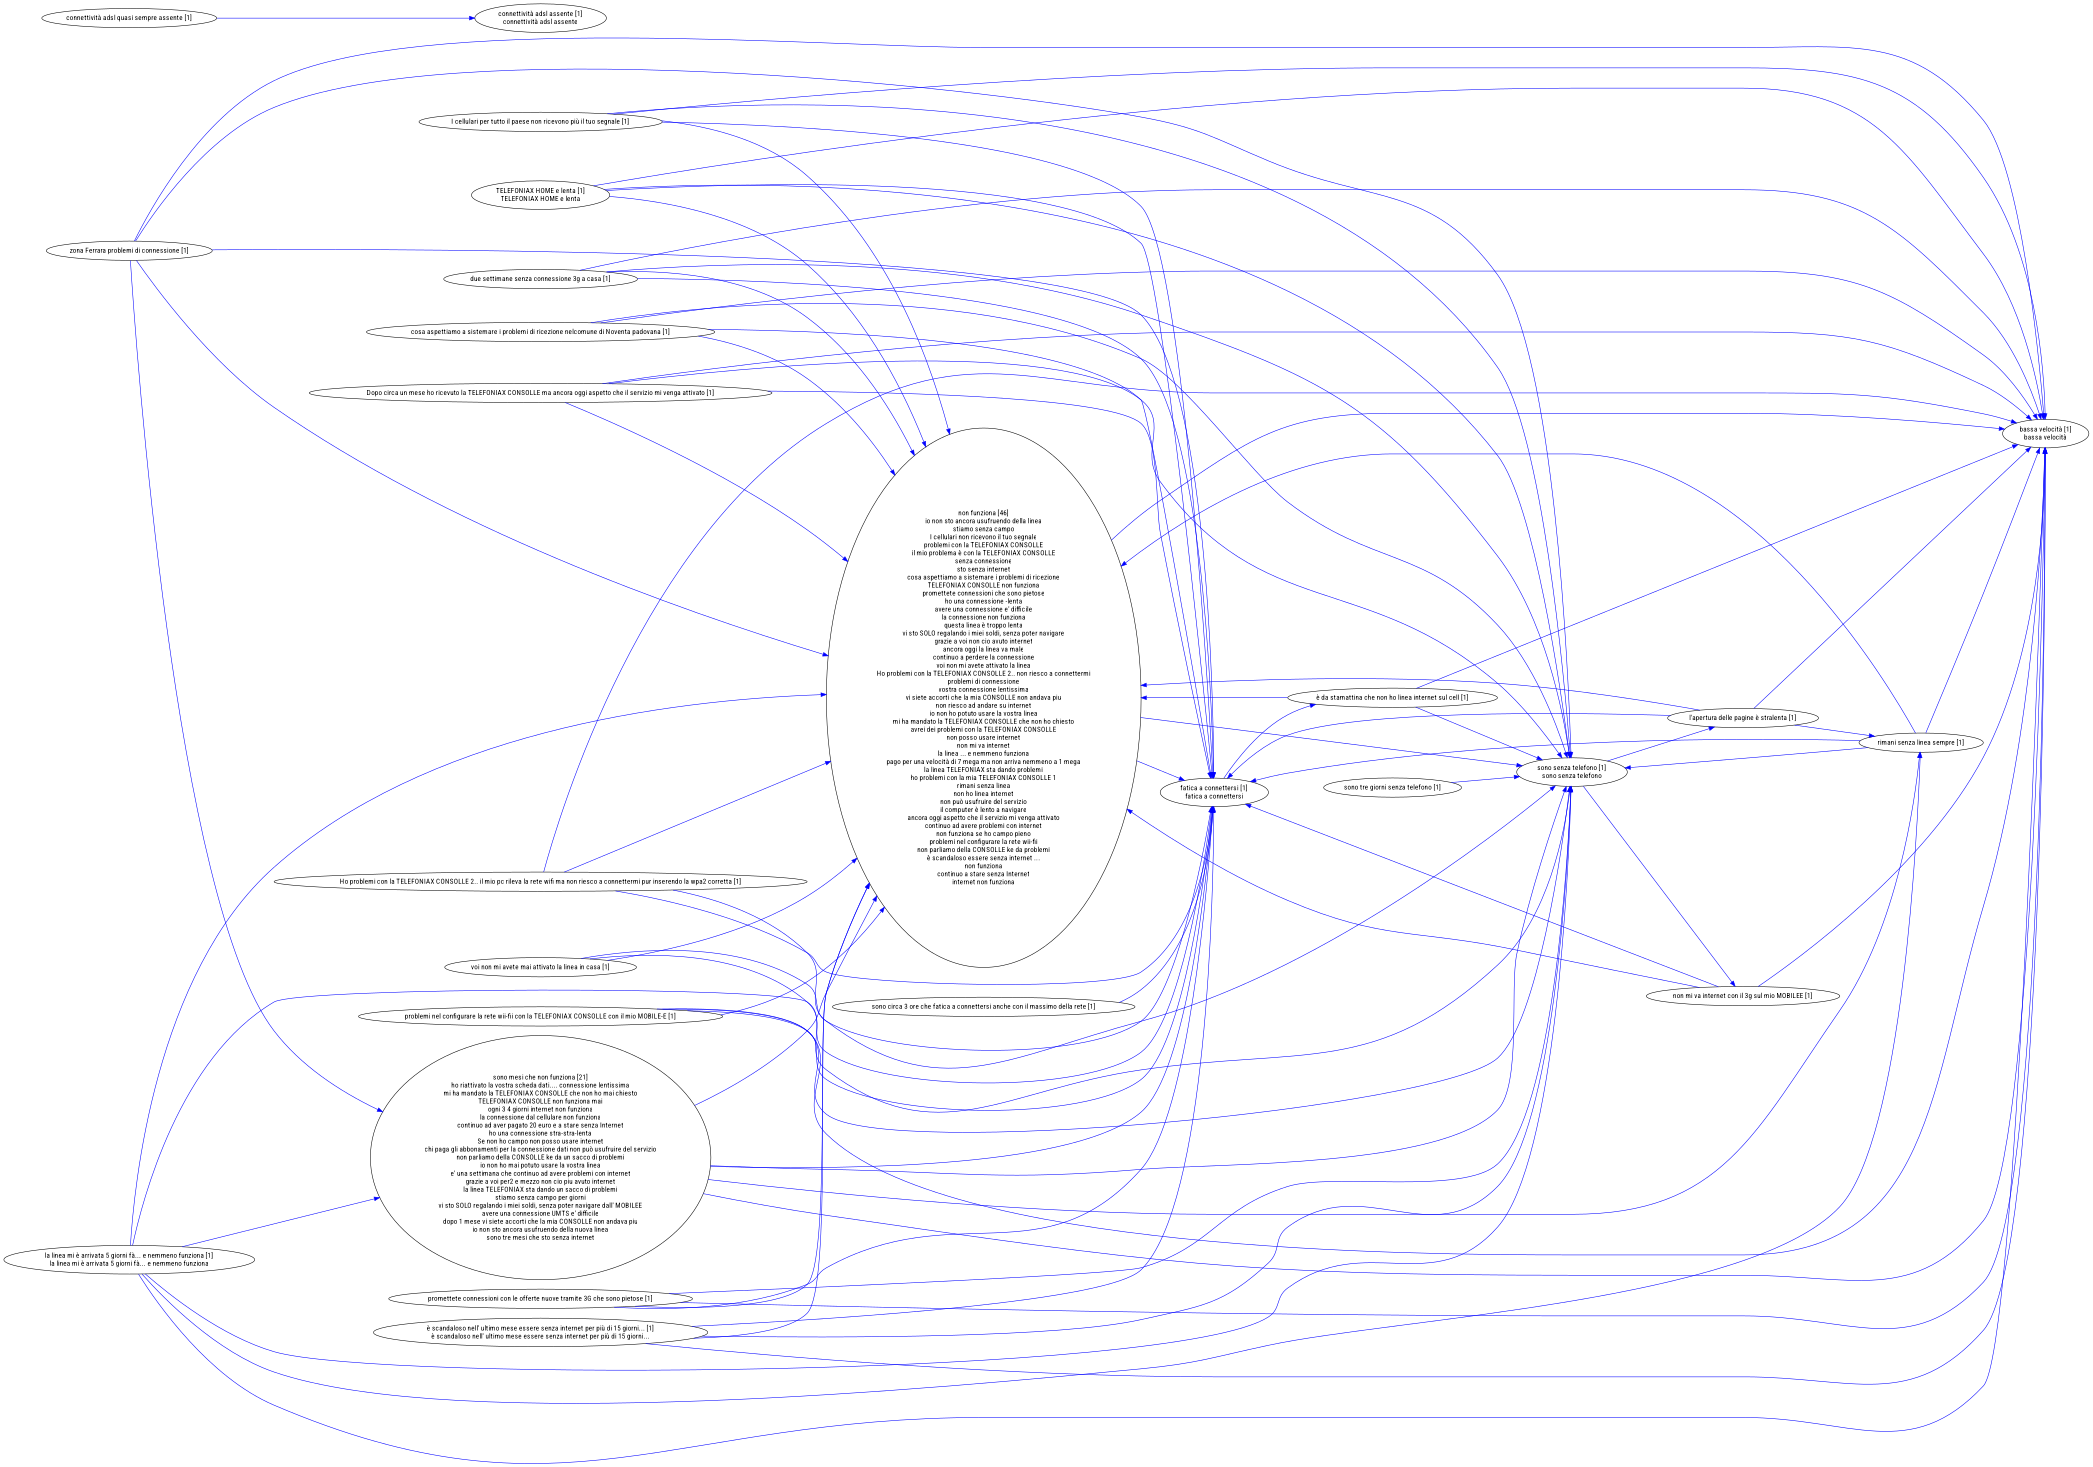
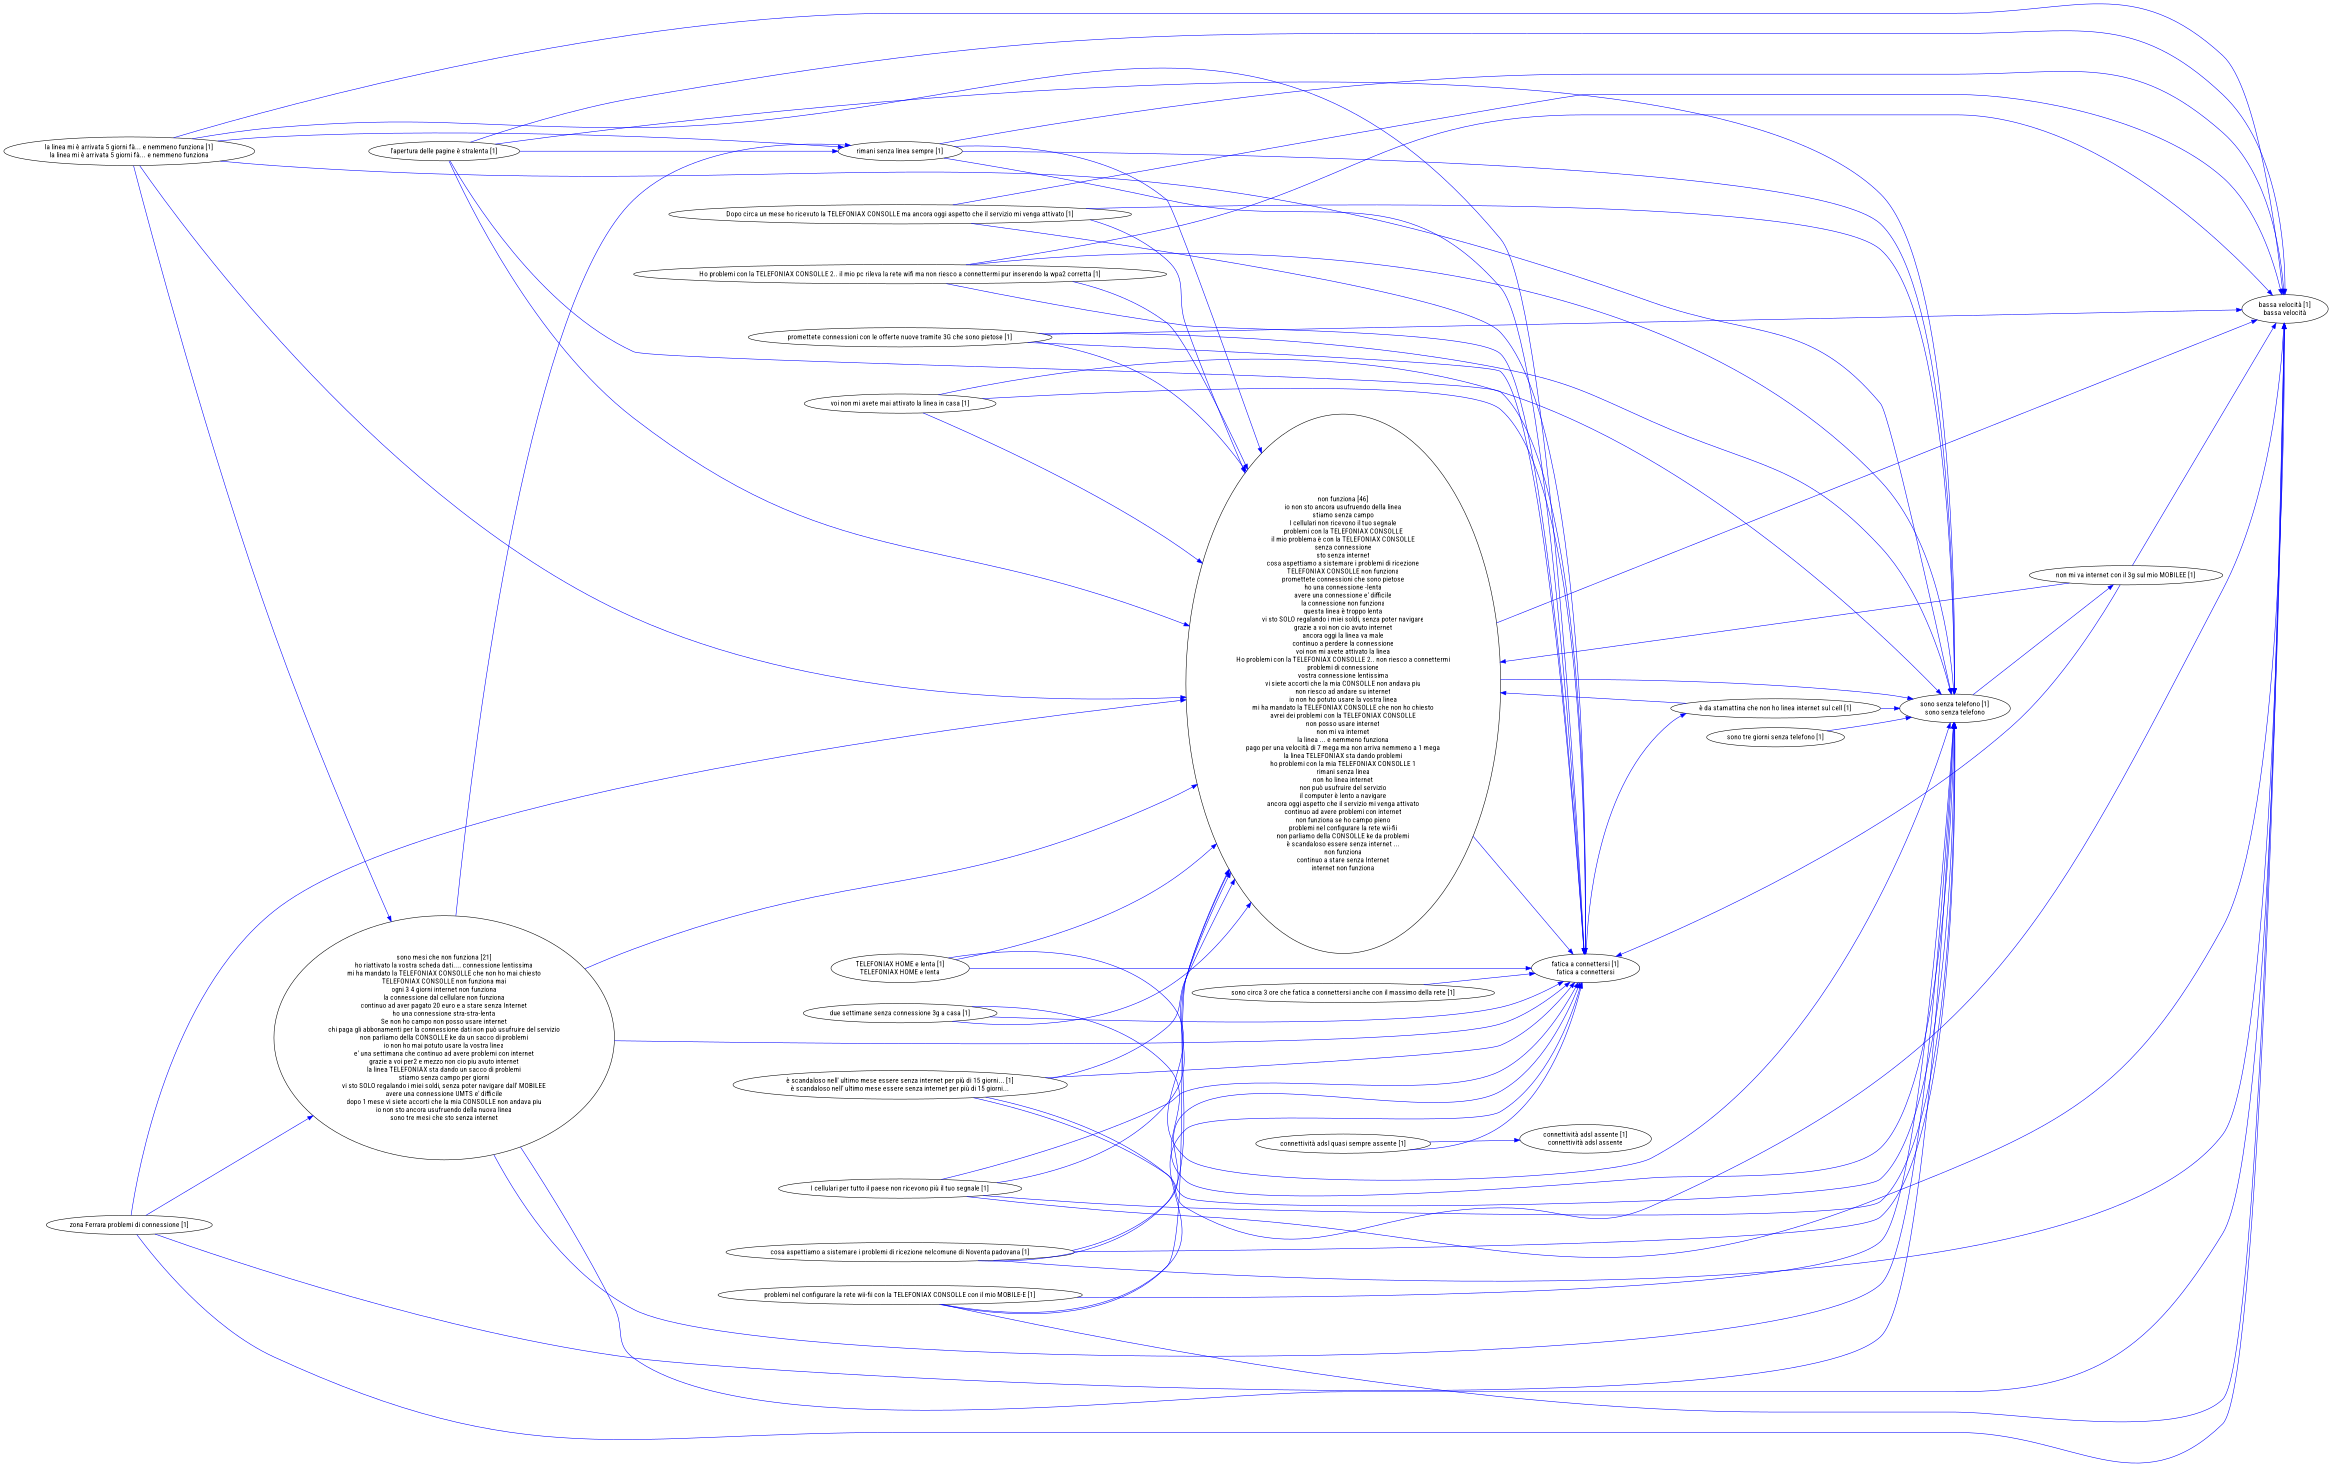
edge "TELEFONIAX HOME e lenta [1] TELEFONIAX HOME e lenta" -> "bassa velocità [1] bassa velocità": removed
edge "due settimane senza connessione 3g a casa [1]" -> "bassa velocità [1] bassa velocità": removed
edge "zona Ferrara problemi di connessione [1]" -> "fatica a connettersi [1] fatica a connettersi": now "connettività adsl quasi sempre assente [1]" -> "fatica a connettersi [1] fatica a connettersi"
edge "è da stamattina che non ho linea internet sul cell [1]" -> "bassa velocità [1] bassa velocità": removed
edge "sono senza telefono [1] sono senza telefono" -> "l'apertura delle pagine è stralenta [1]": reversed
